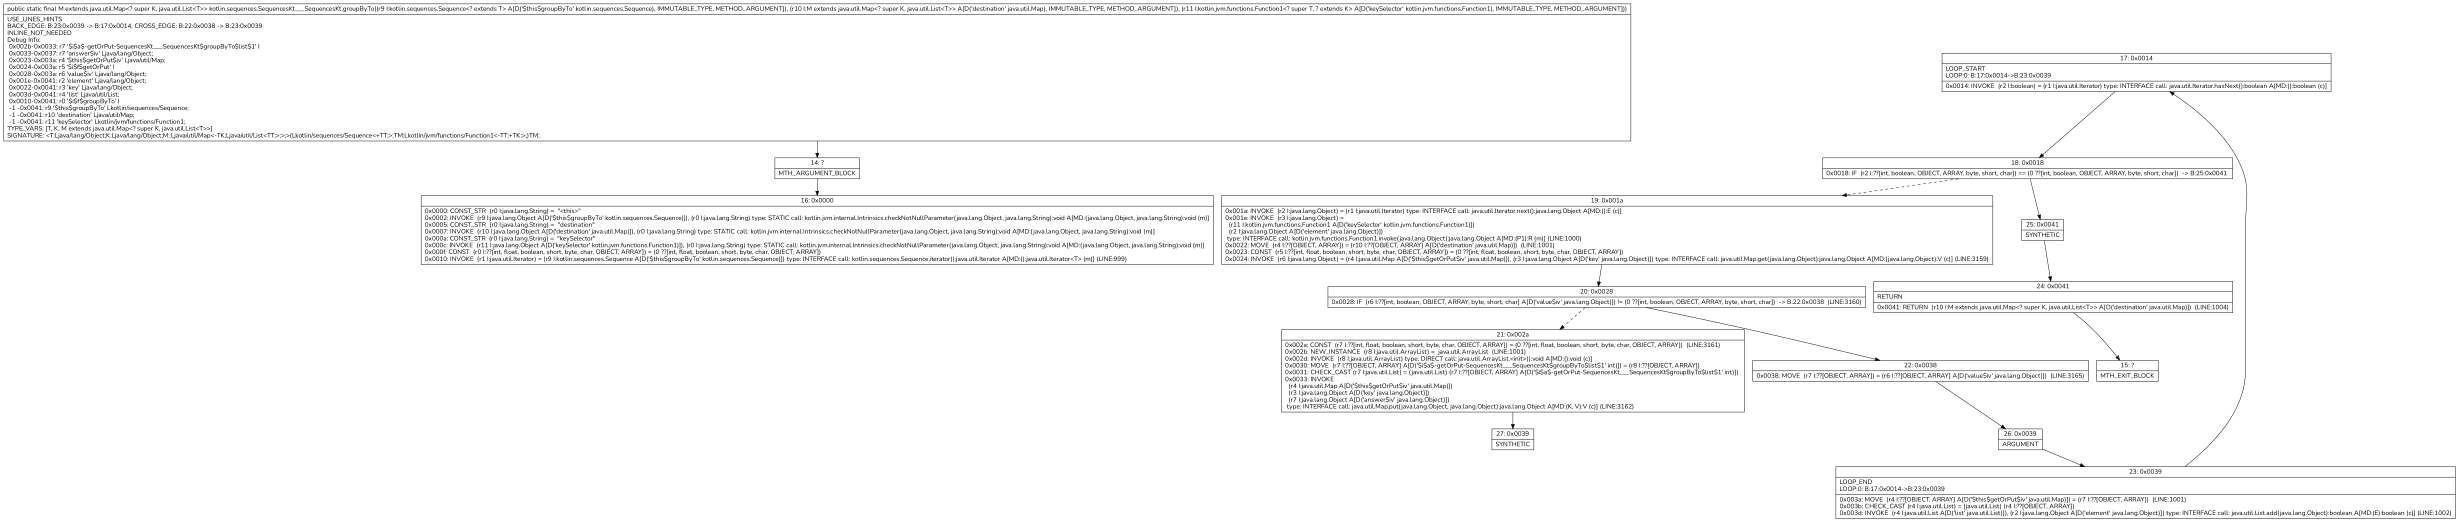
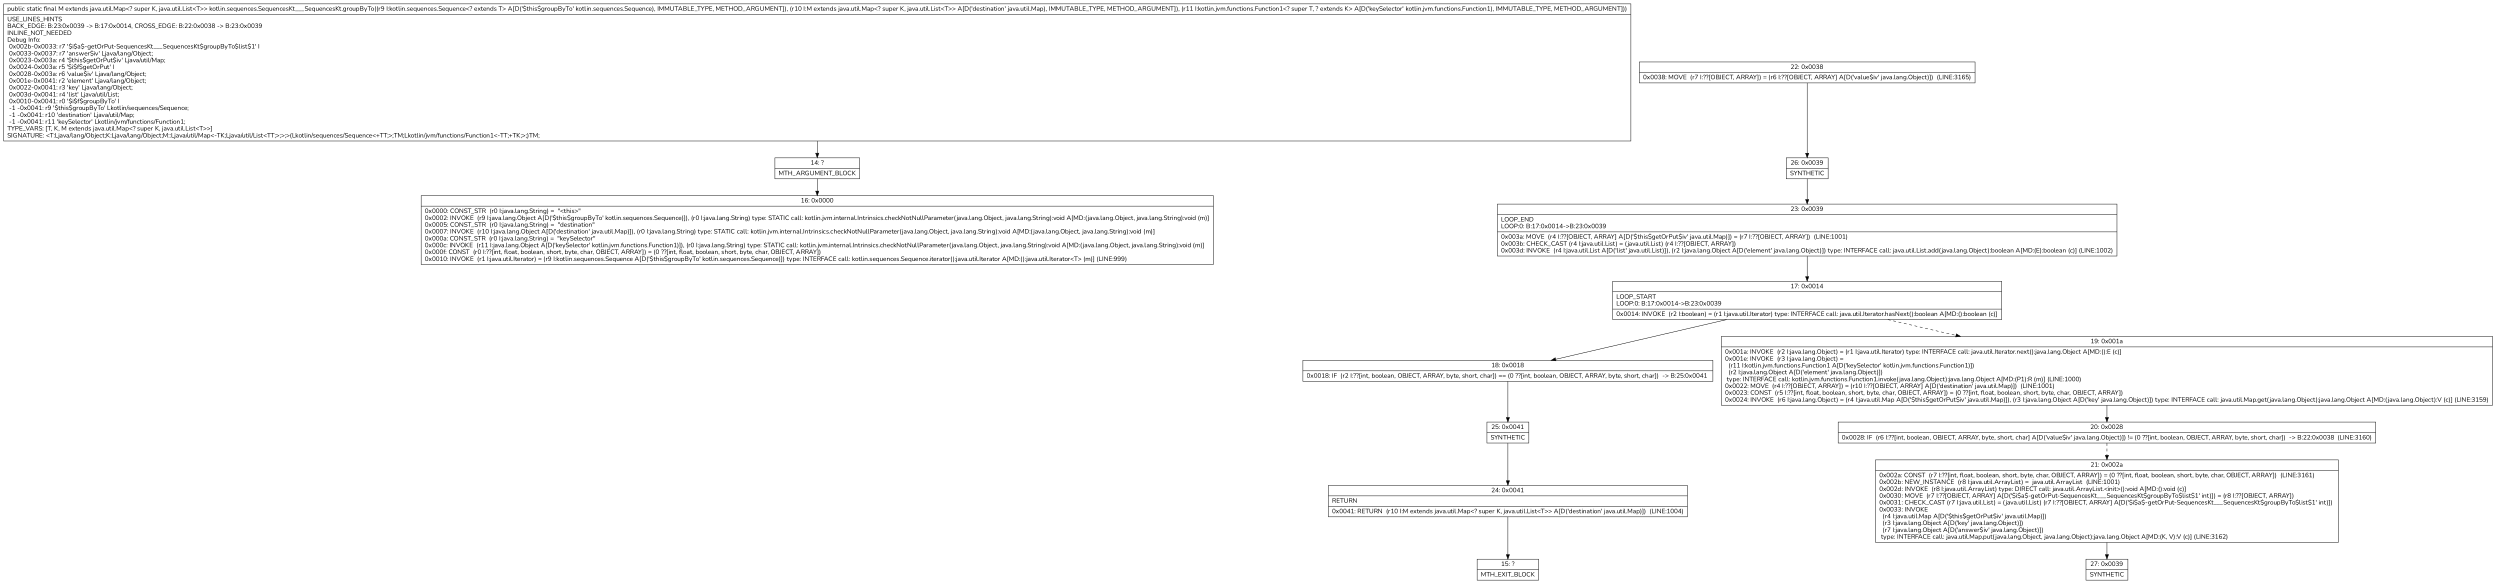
edge "18: 0x0018" -> "19: 0x001a": now "17: 0x0014" -> "19: 0x001a"
edge "20: 0x0028" -> "22: 0x0038": removed
node "26: 0x0039": text "ARGUMENT" -> "SYNTHETIC"
